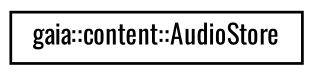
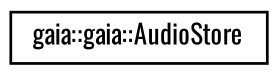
node "gaia::content::AudioStore": label "gaia::content::AudioStore" -> "gaia::gaia::AudioStore"
